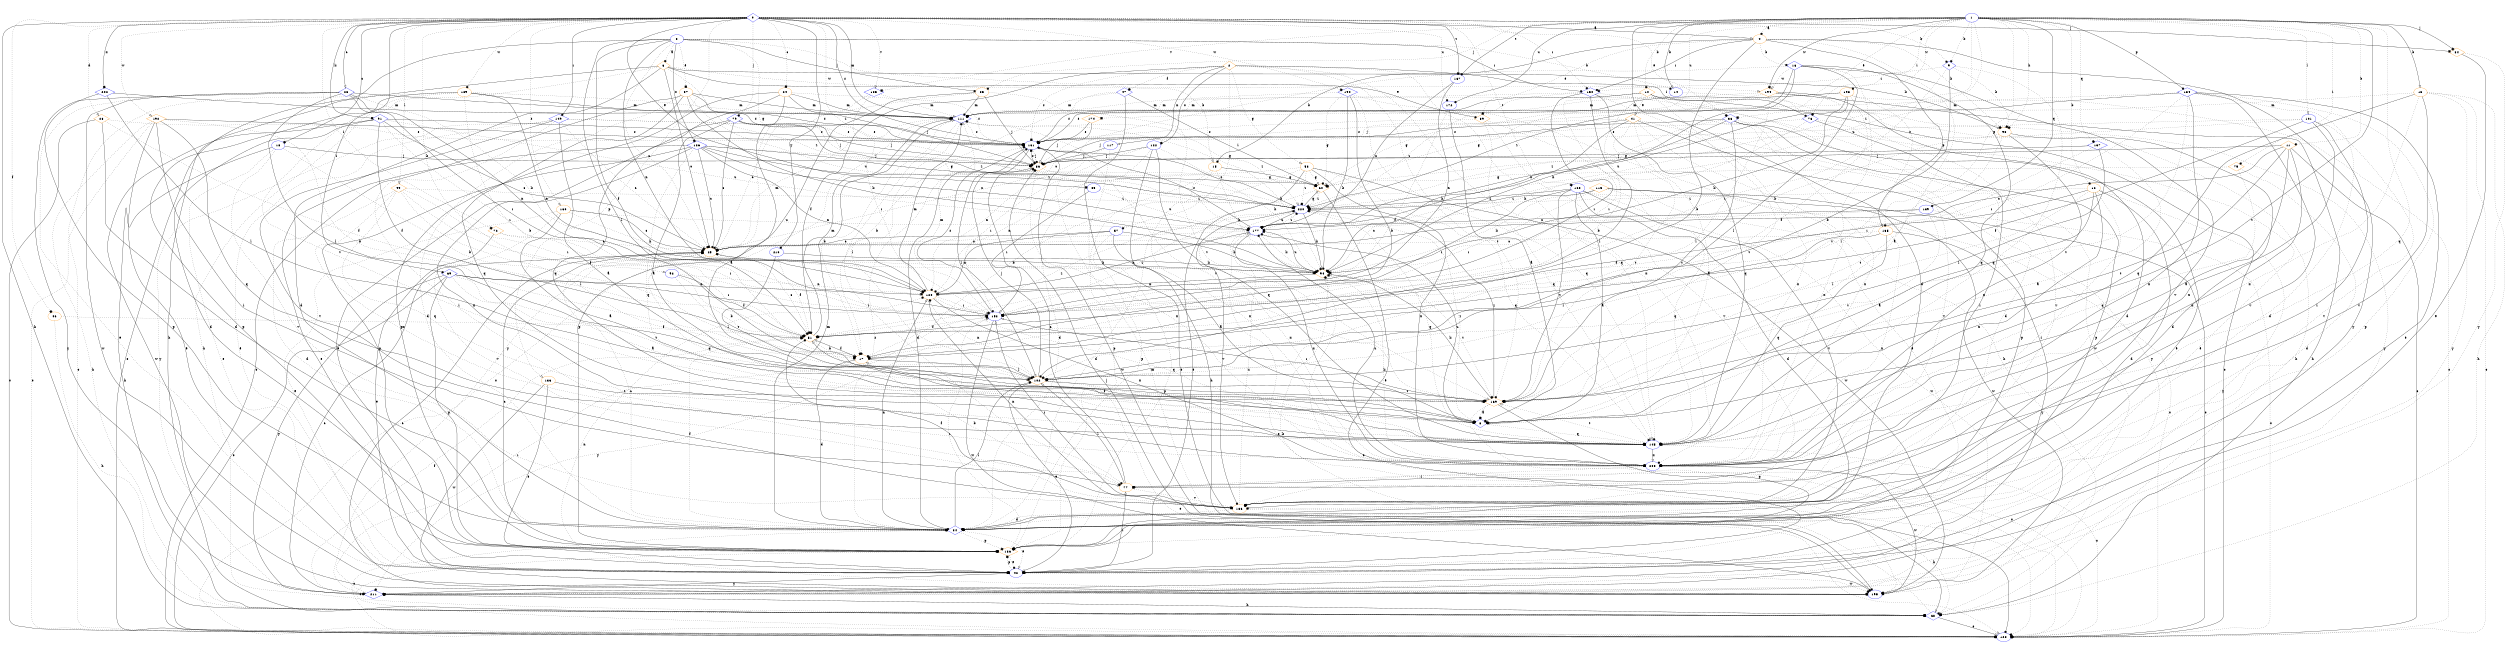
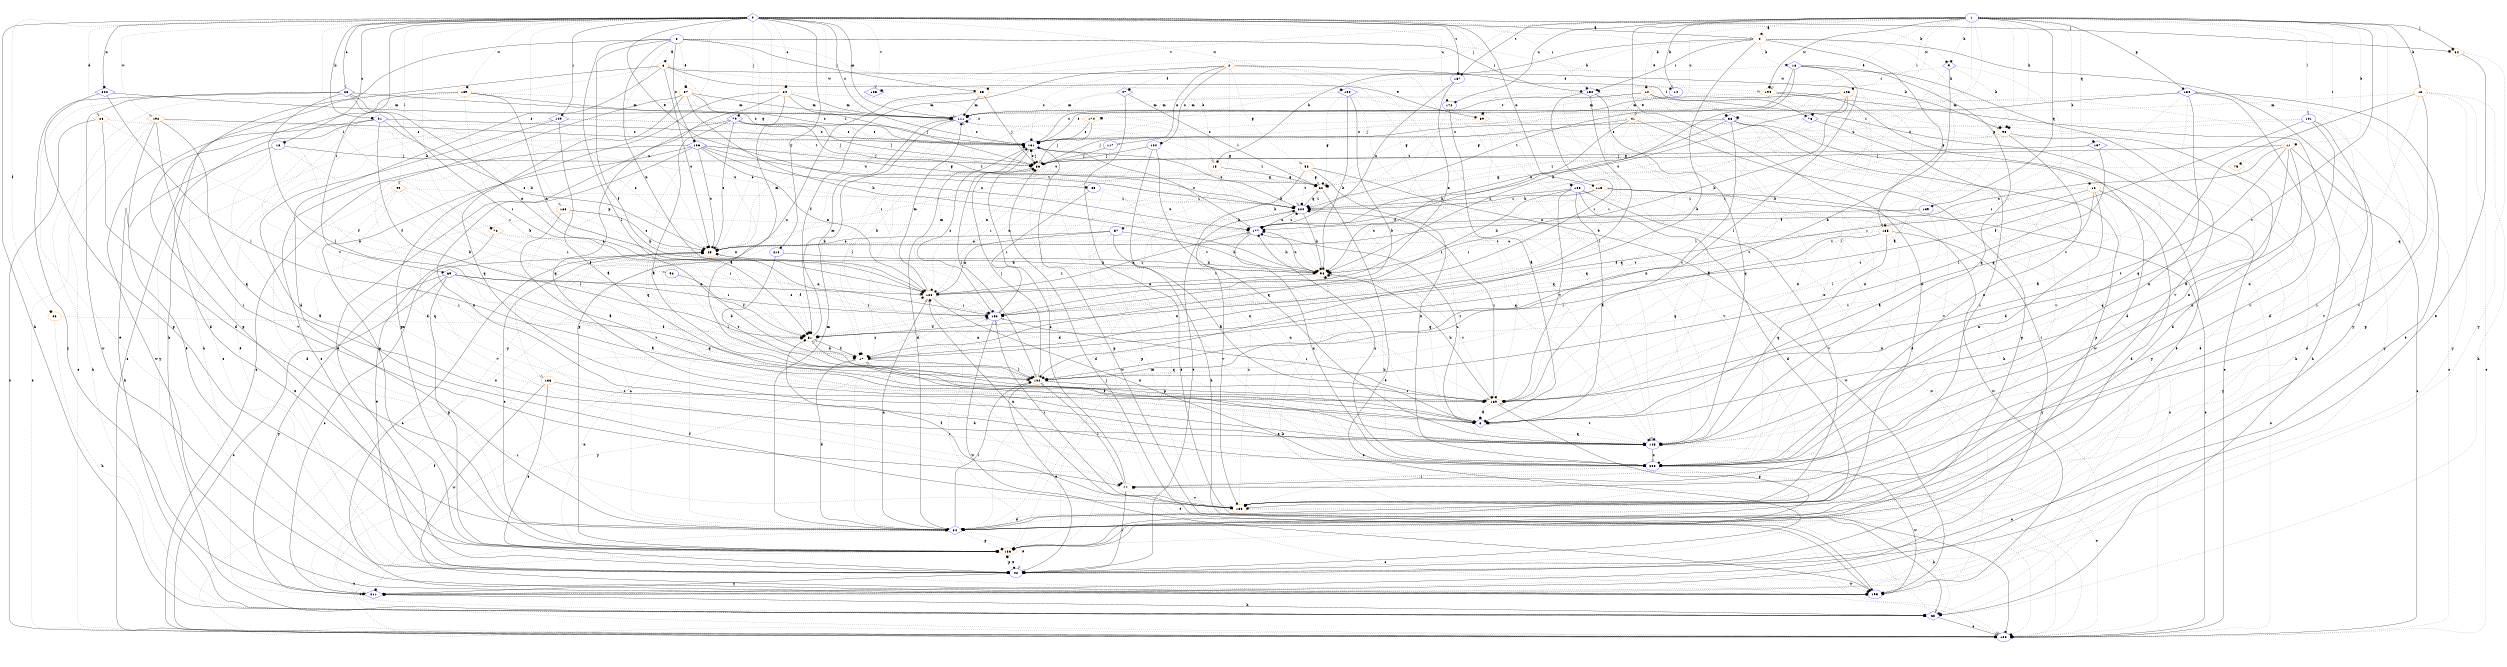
edge "0" -> "115": added, label "n"
edge "149" -> "186": label "v" -> "a"
edge "0" -> "203": added, label "x"
edge "77" -> "128": added, label "o"
